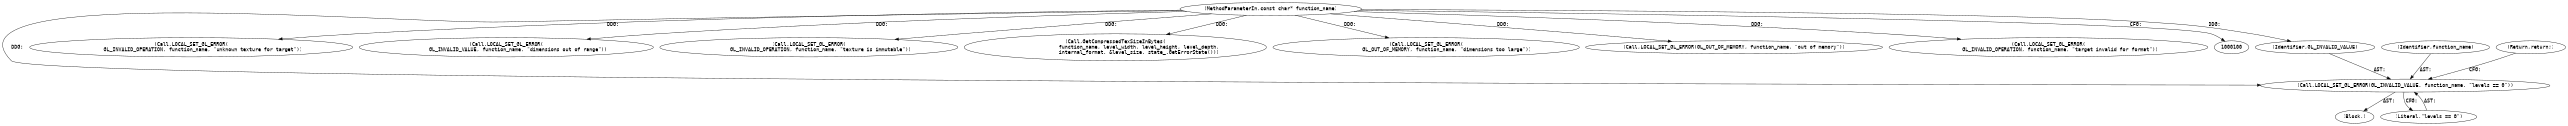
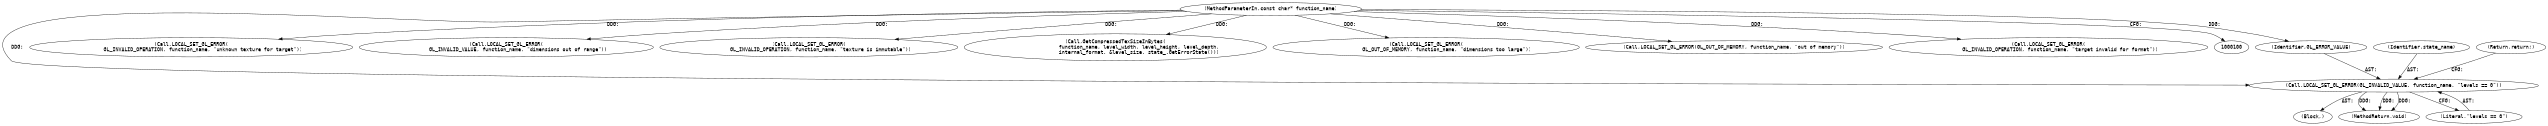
node "(Identifier,GL_INVALID_VALUE)": label "(Identifier,GL_INVALID_VALUE)" -> "(Identifier,GL_ERROR_VALUE)"
node "(Identifier,function_name)": label "(Identifier,function_name)" -> "(Identifier,state_name)"
node "(MethodReturn,void)": added
